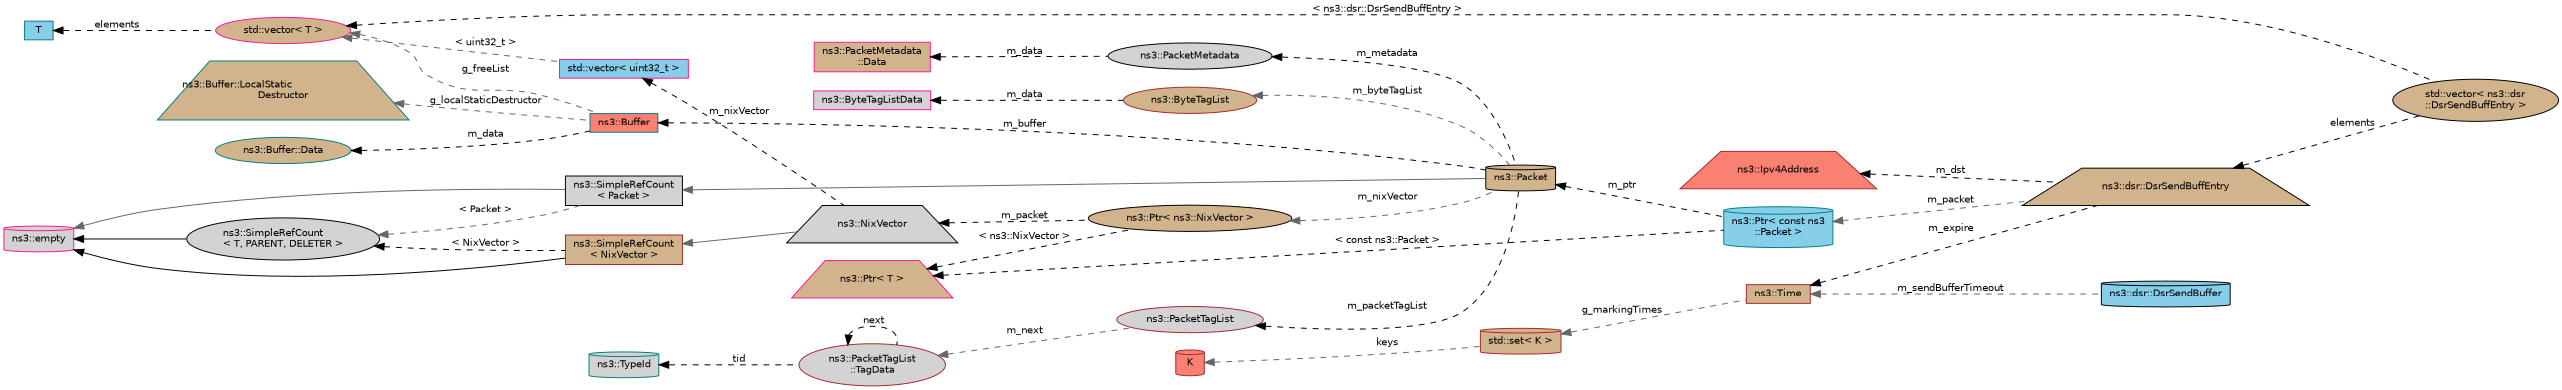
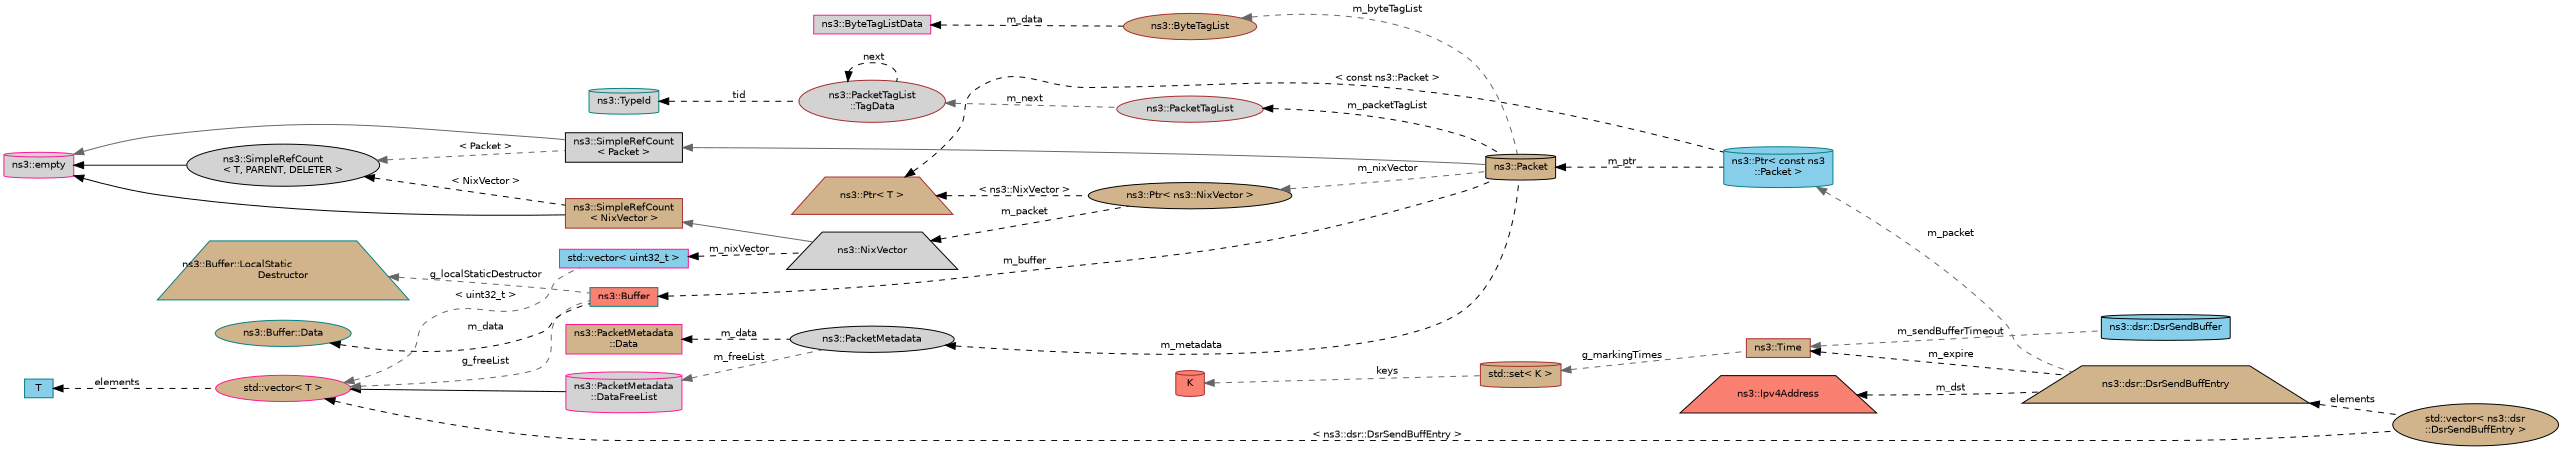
node "ns3::Ipv4Address": color brown -> black
node "ns3::Ptr< T >": color deeppink -> brown
node "ns3::PacketMetadata ::DataFreeList": added
